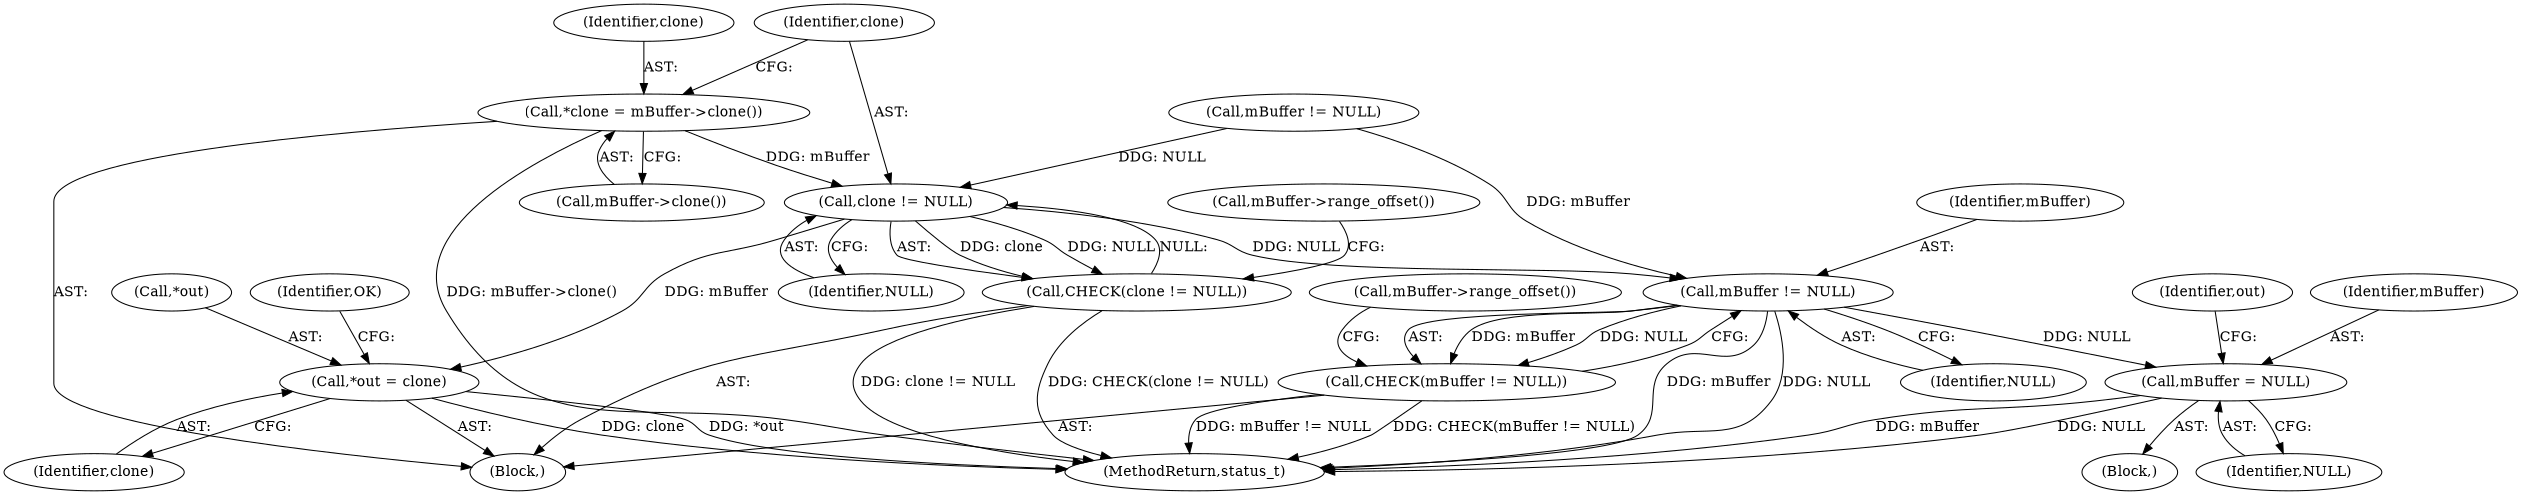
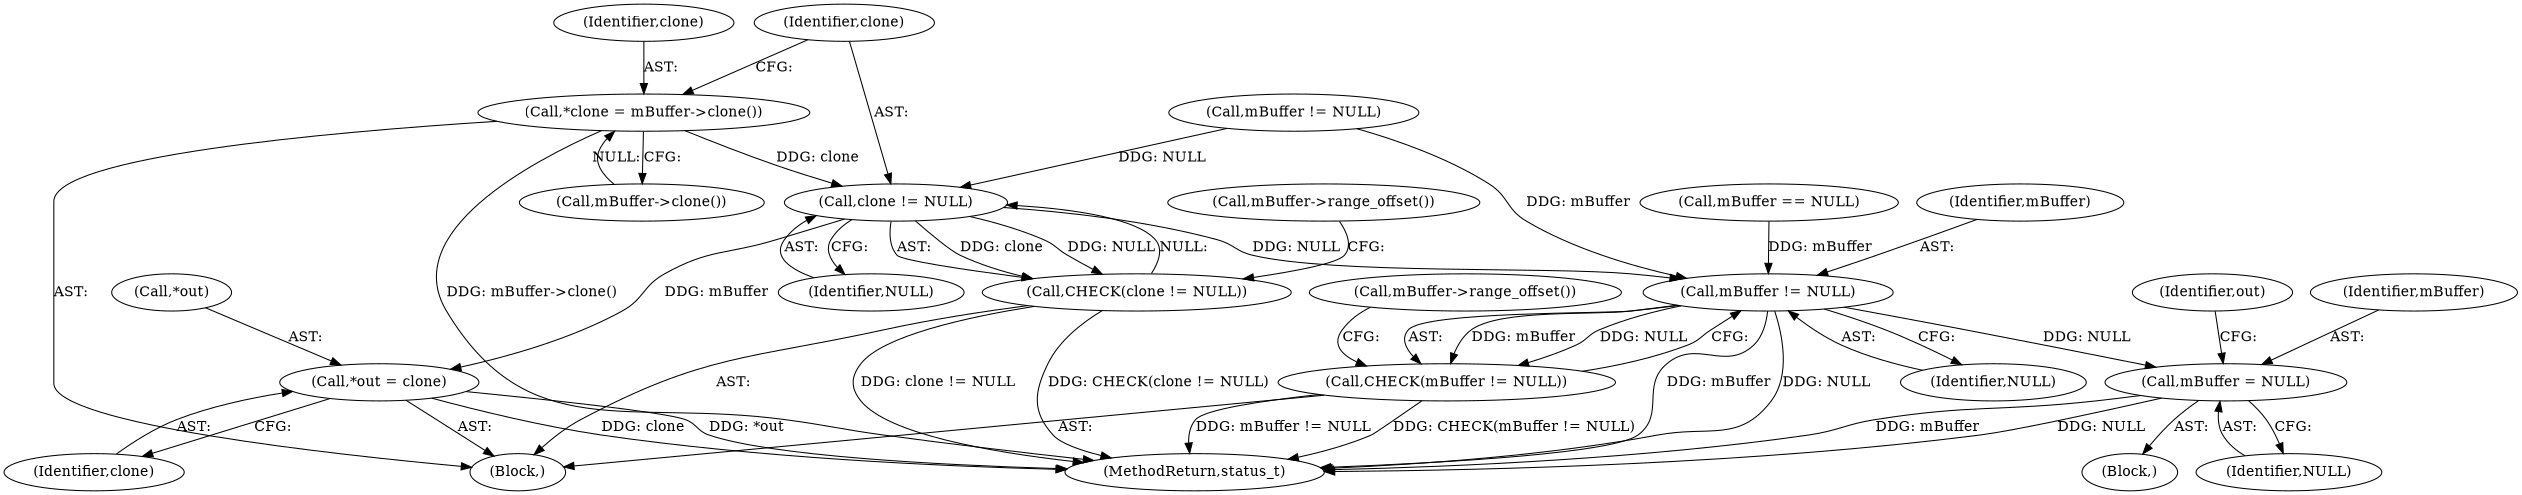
edge "(Call,mBuffer->clone())" -> "(Call,*clone = mBuffer->clone())": label "AST: " -> "NULL: "
edge "(Call,*clone = mBuffer->clone())" -> "(Call,clone != NULL)": label "DDG: mBuffer" -> "DDG: clone"
node "(Call,mBuffer == NULL)": added
node "(Identifier,OK)": removed
